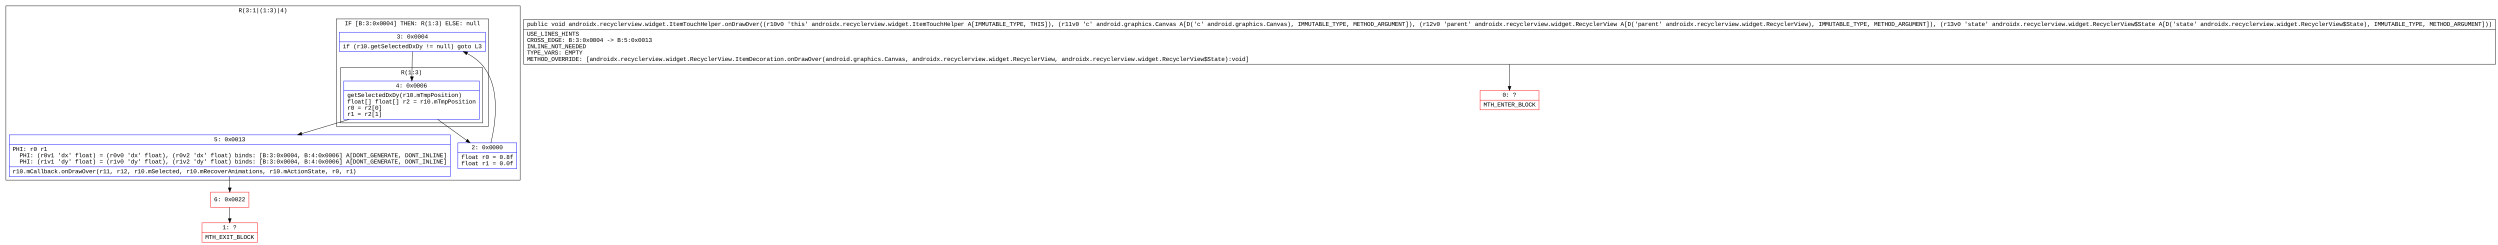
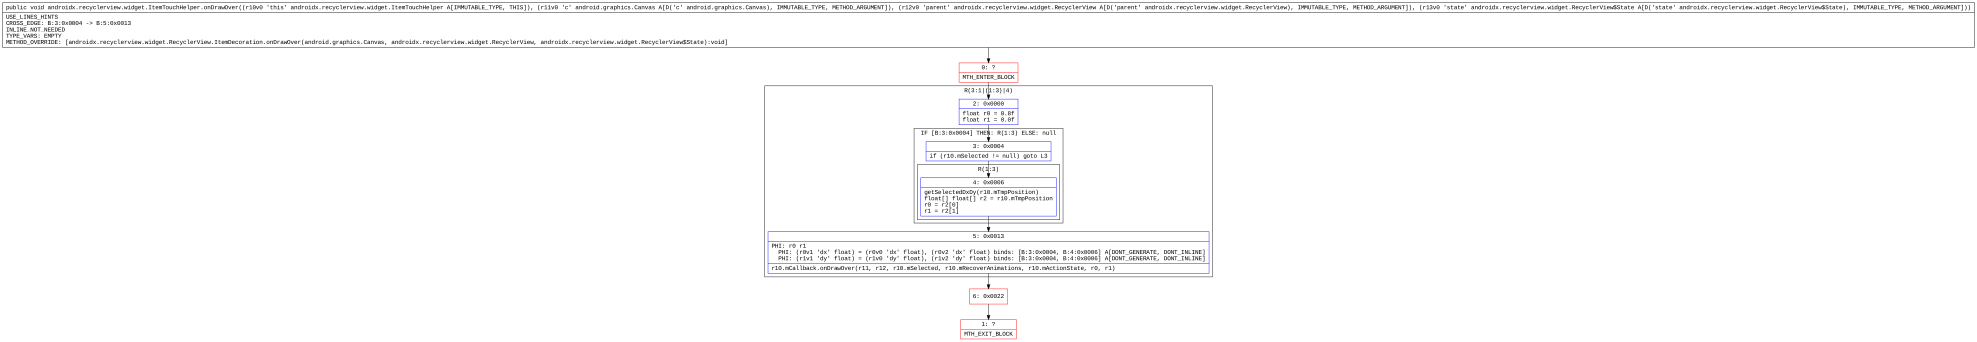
node "3: 0x0004": text "if (r10.getSelectedDxDy != null) goto L3" -> "if (r10.mSelected != null) goto L3"
edge "4: 0x0006" -> "2: 0x0000": now "0: ?" -> "2: 0x0000"
